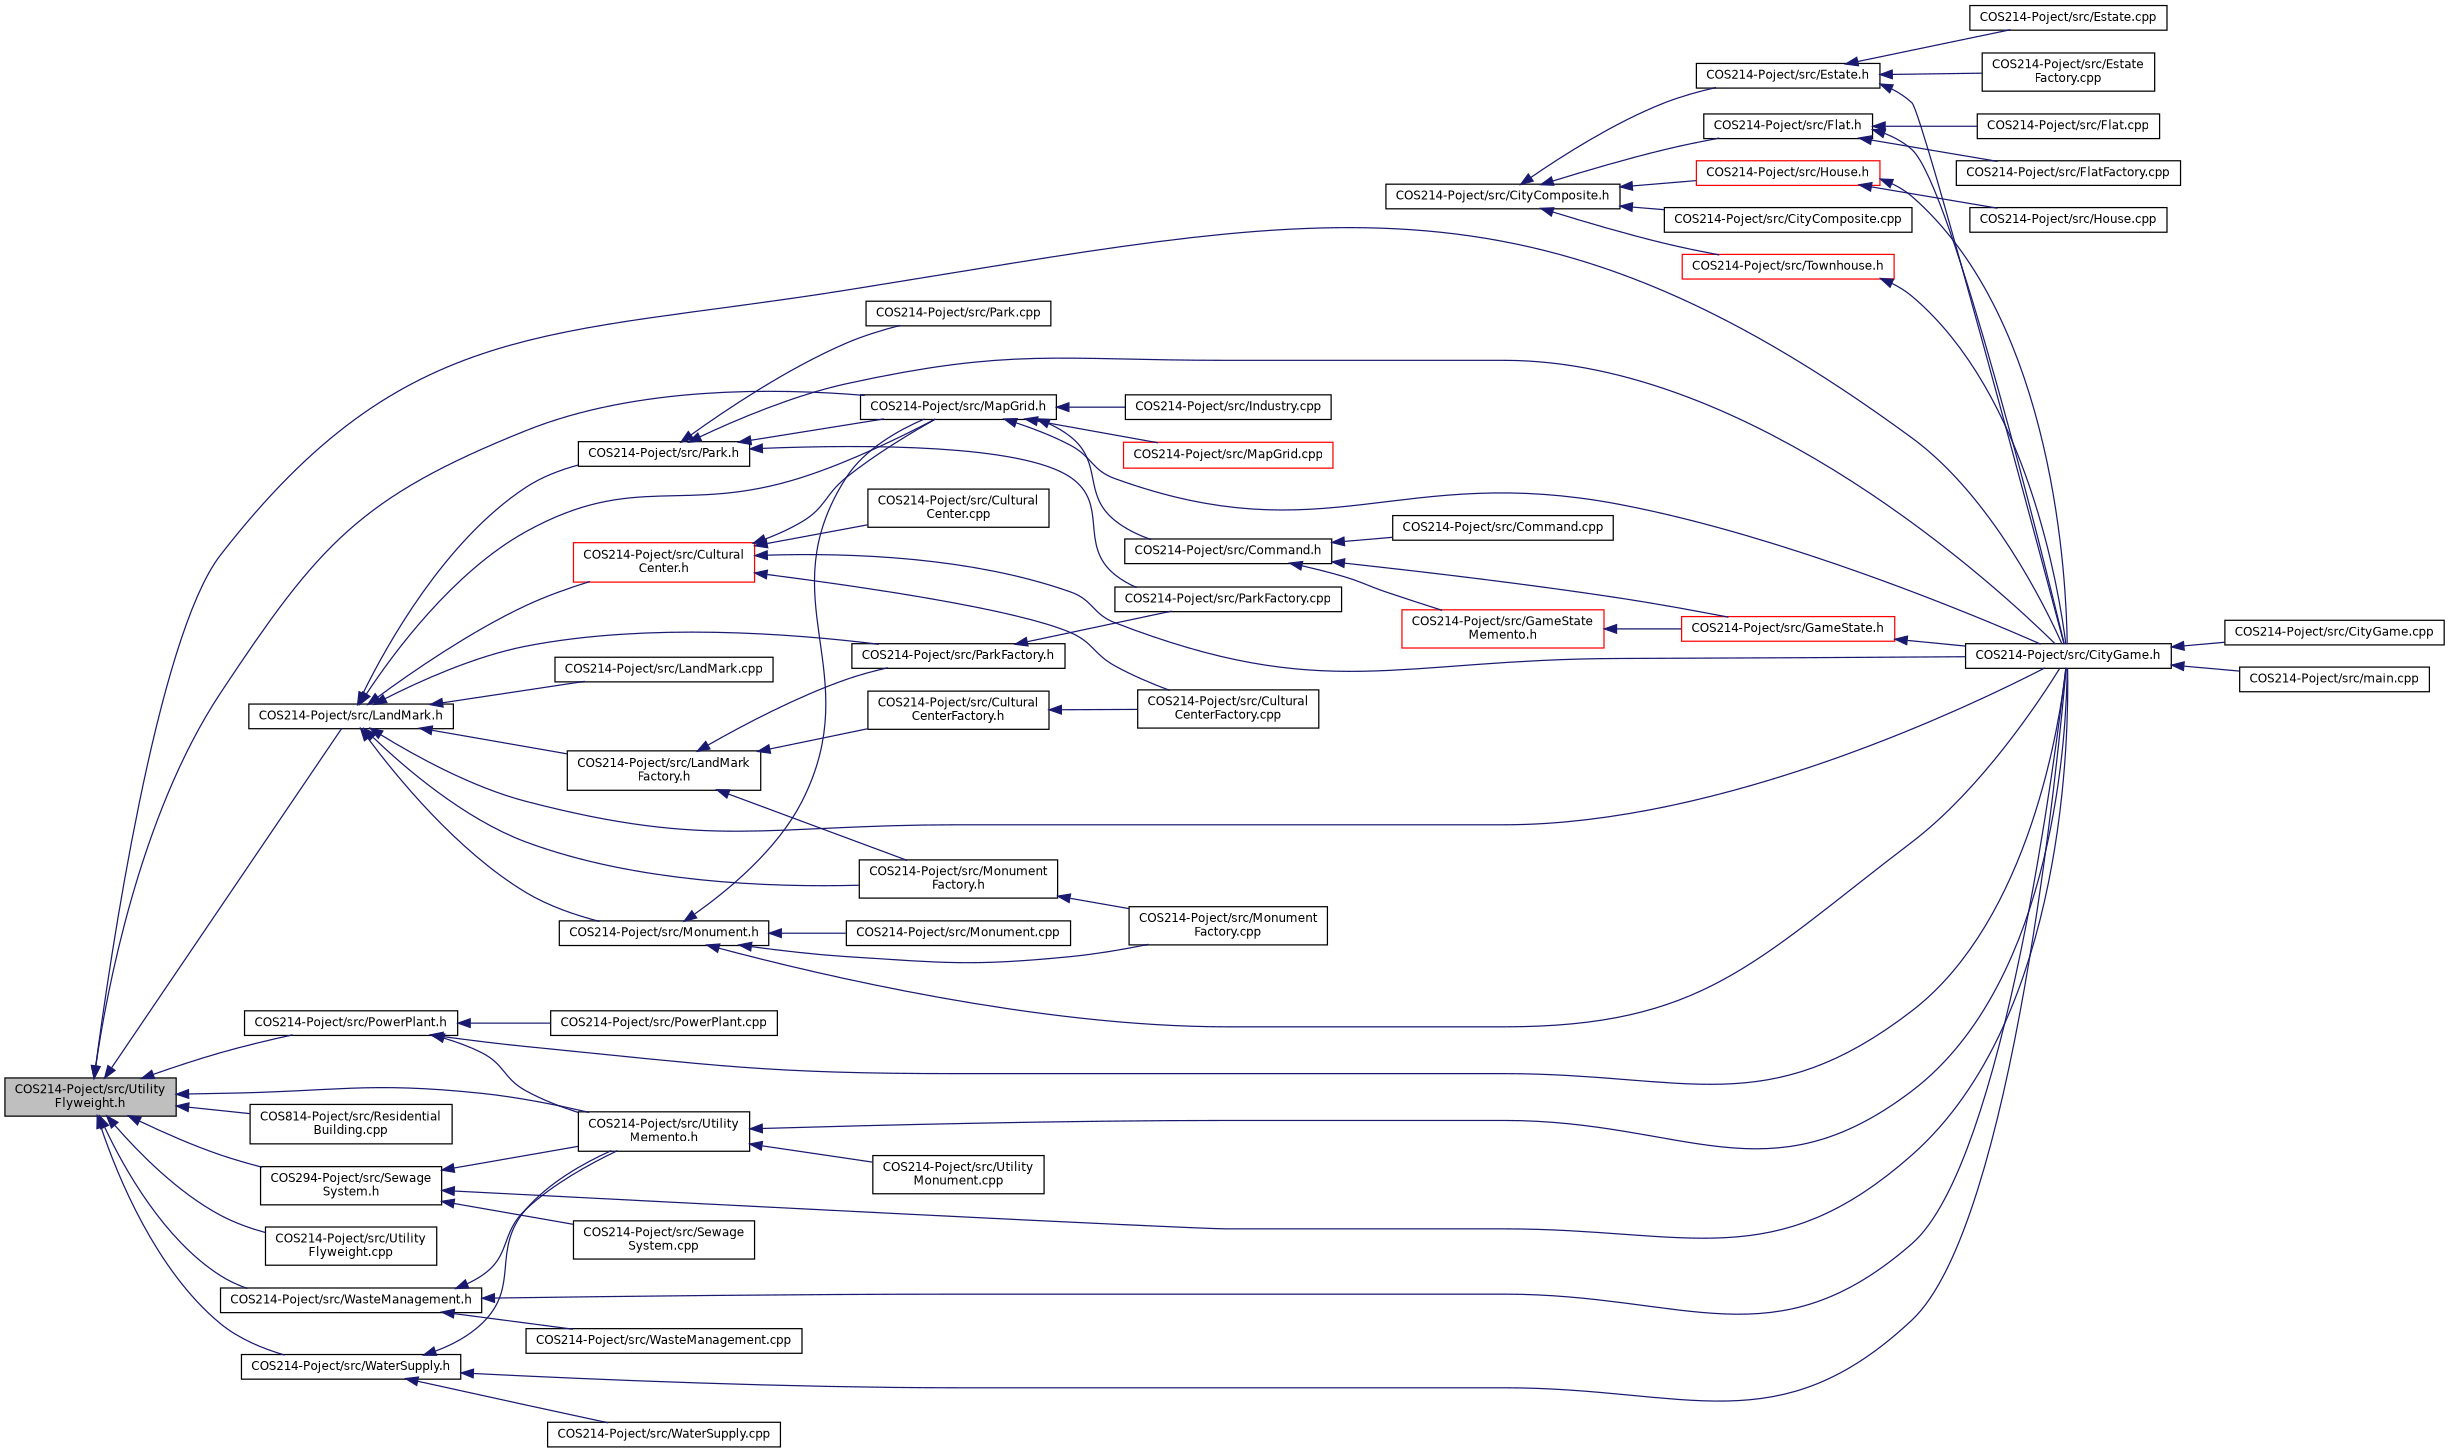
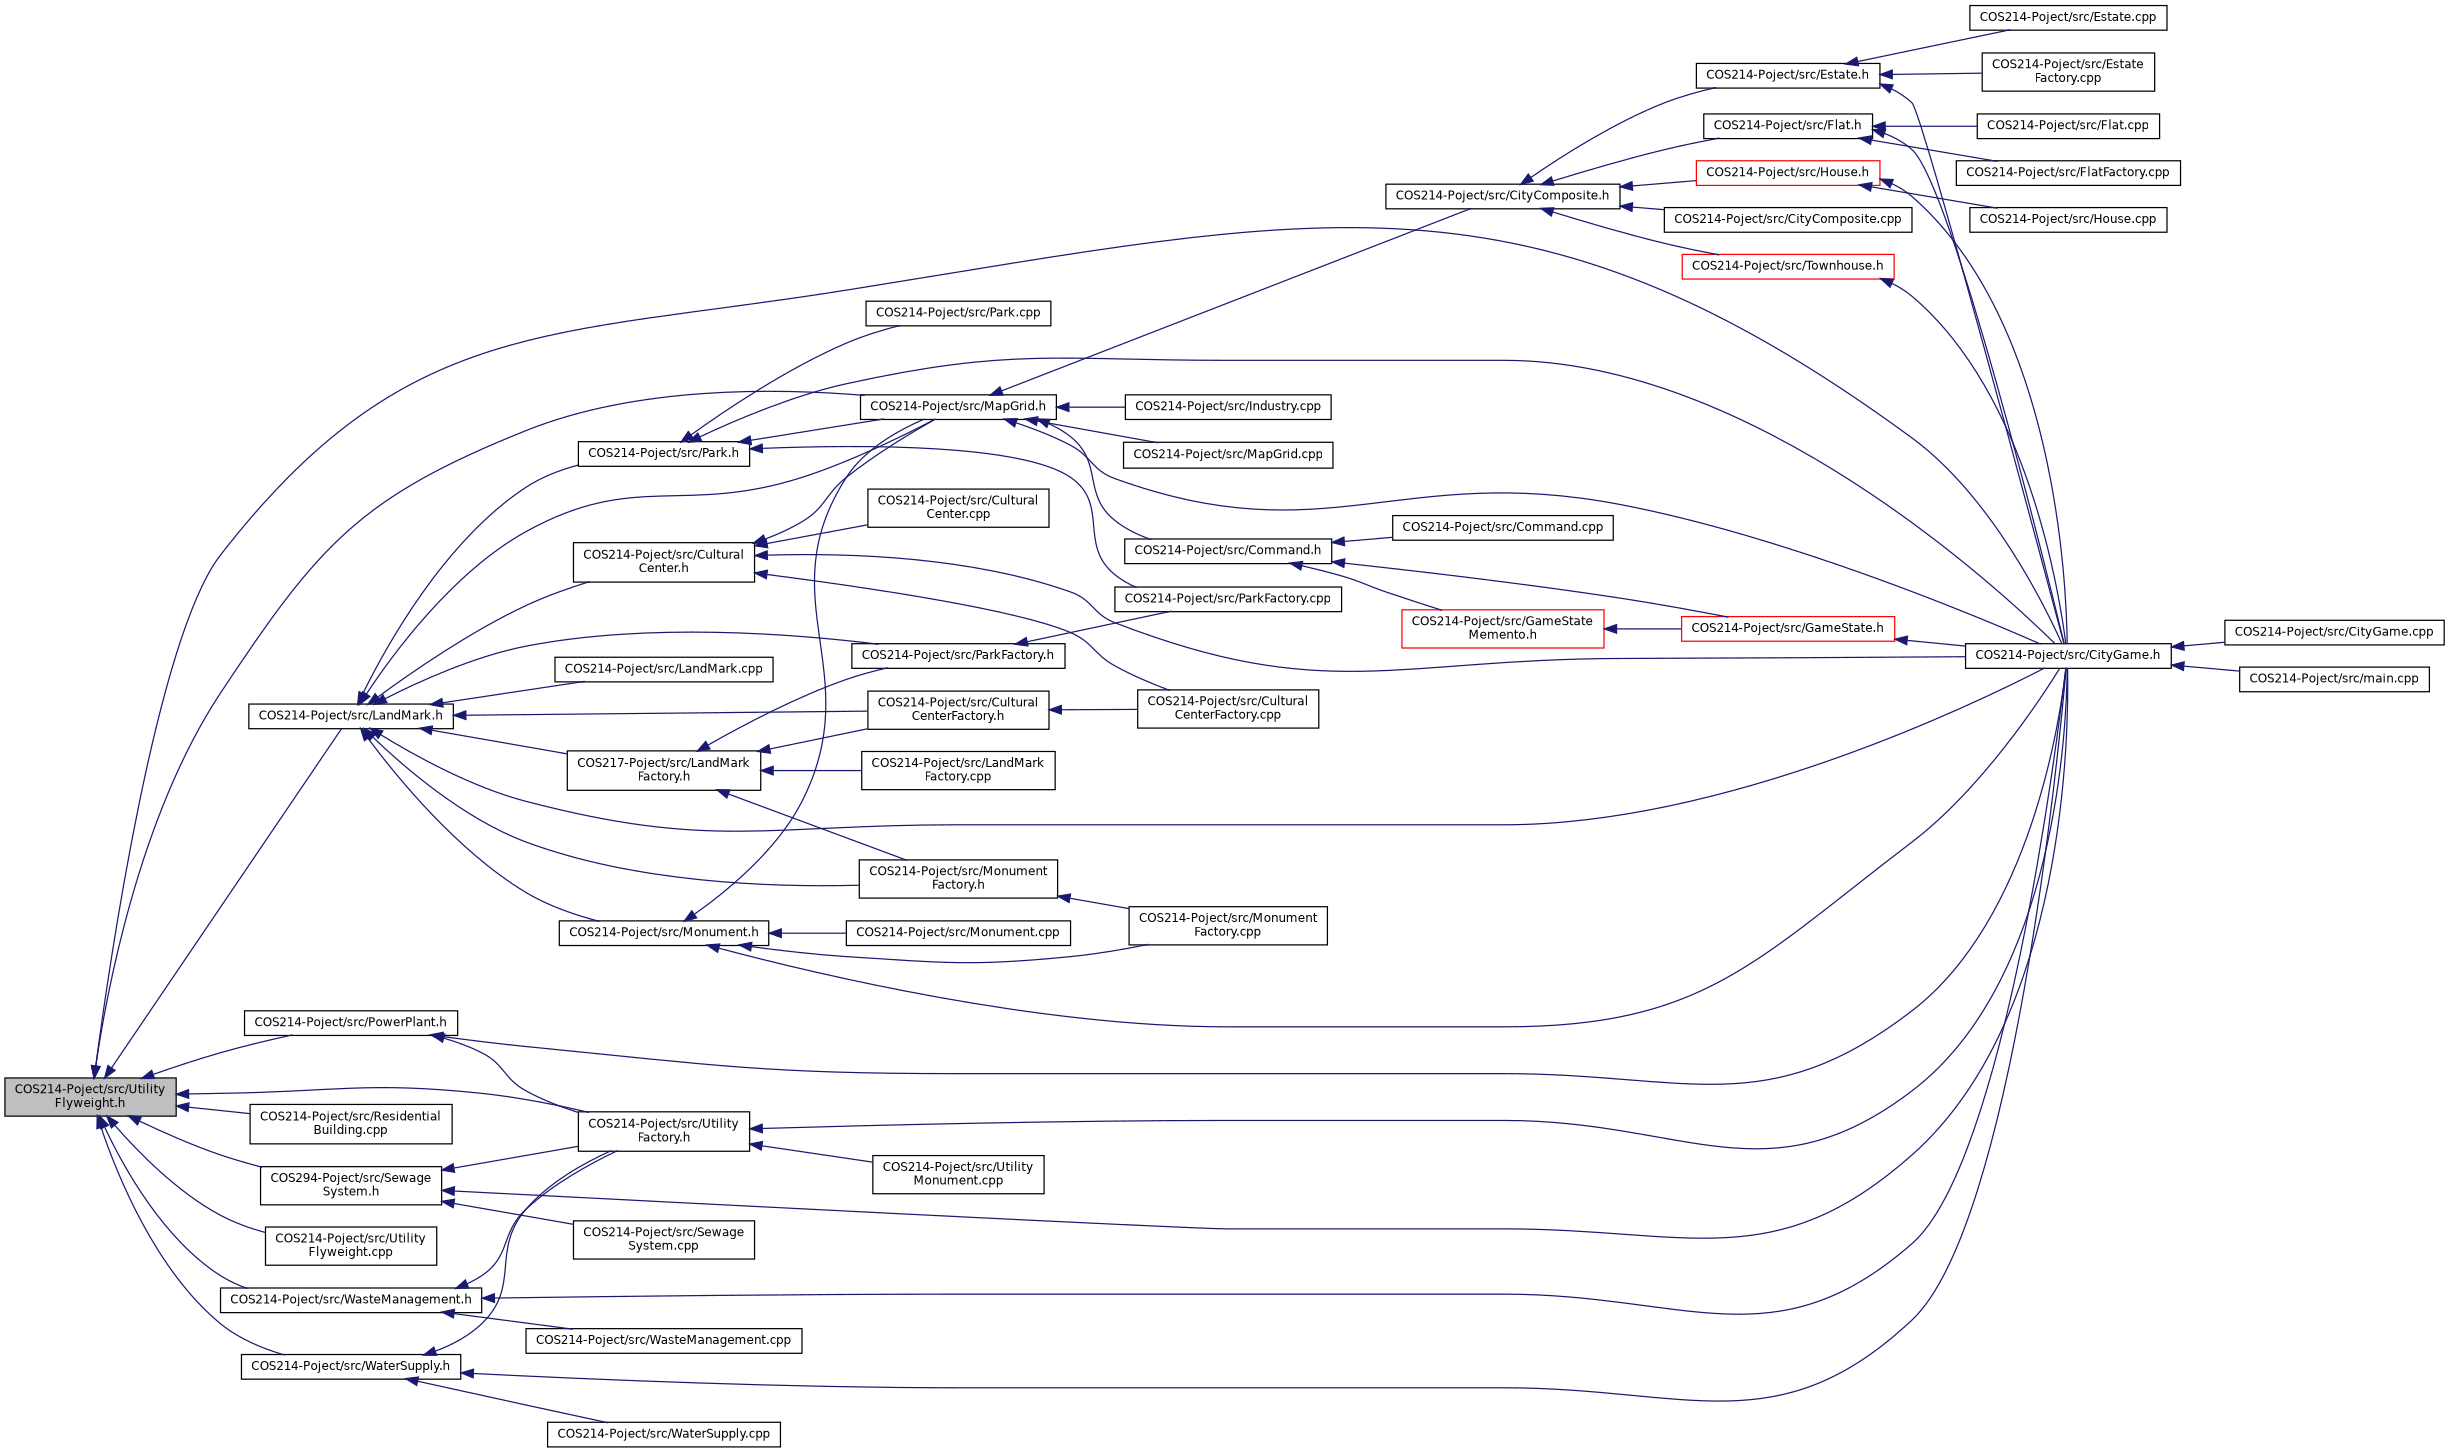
edge "COS214-Poject/src/CityComposite.h" -> "COS214-Poject/src/MapGrid.h": added
node "COS214-Poject/src/MapGrid.cpp": color red -> black
node "COS214-Poject/src/Cultural Center.h": color red -> black
edge "COS214-Poject/src/Cultural CenterFactory.h" -> "COS214-Poject/src/LandMark.h": added
node "COS214-Poject/src/LandMark Factory.h": label "COS214-Poject/src/LandMark Factory.h" -> "COS217-Poject/src/LandMark Factory.h"
node "COS214-Poject/src/LandMark Factory.cpp": added
node "COS214-Poject/src/PowerPlant.cpp": removed
node "COS814-Poject/src/Residential Building.cpp": label "COS814-Poject/src/Residential Building.cpp" -> "COS214-Poject/src/Residential Building.cpp"
node "COS214-Poject/src/Utility Memento.h": label "COS214-Poject/src/Utility Memento.h" -> "COS214-Poject/src/Utility Factory.h"
